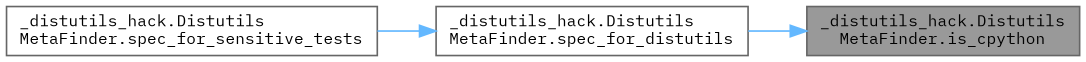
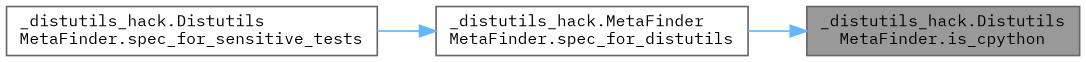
node "_distutils_hack.Distutils MetaFinder.spec_for_distutils": label "_distutils_hack.Distutils MetaFinder.spec_for_distutils" -> "_distutils_hack.MetaFinder MetaFinder.spec_for_distutils"
